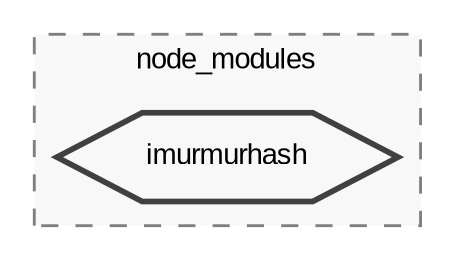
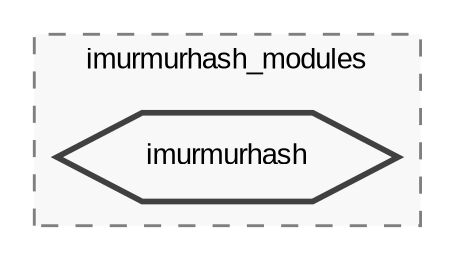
cluster "node_modules": label "node_modules" -> "imurmurhash_modules"
